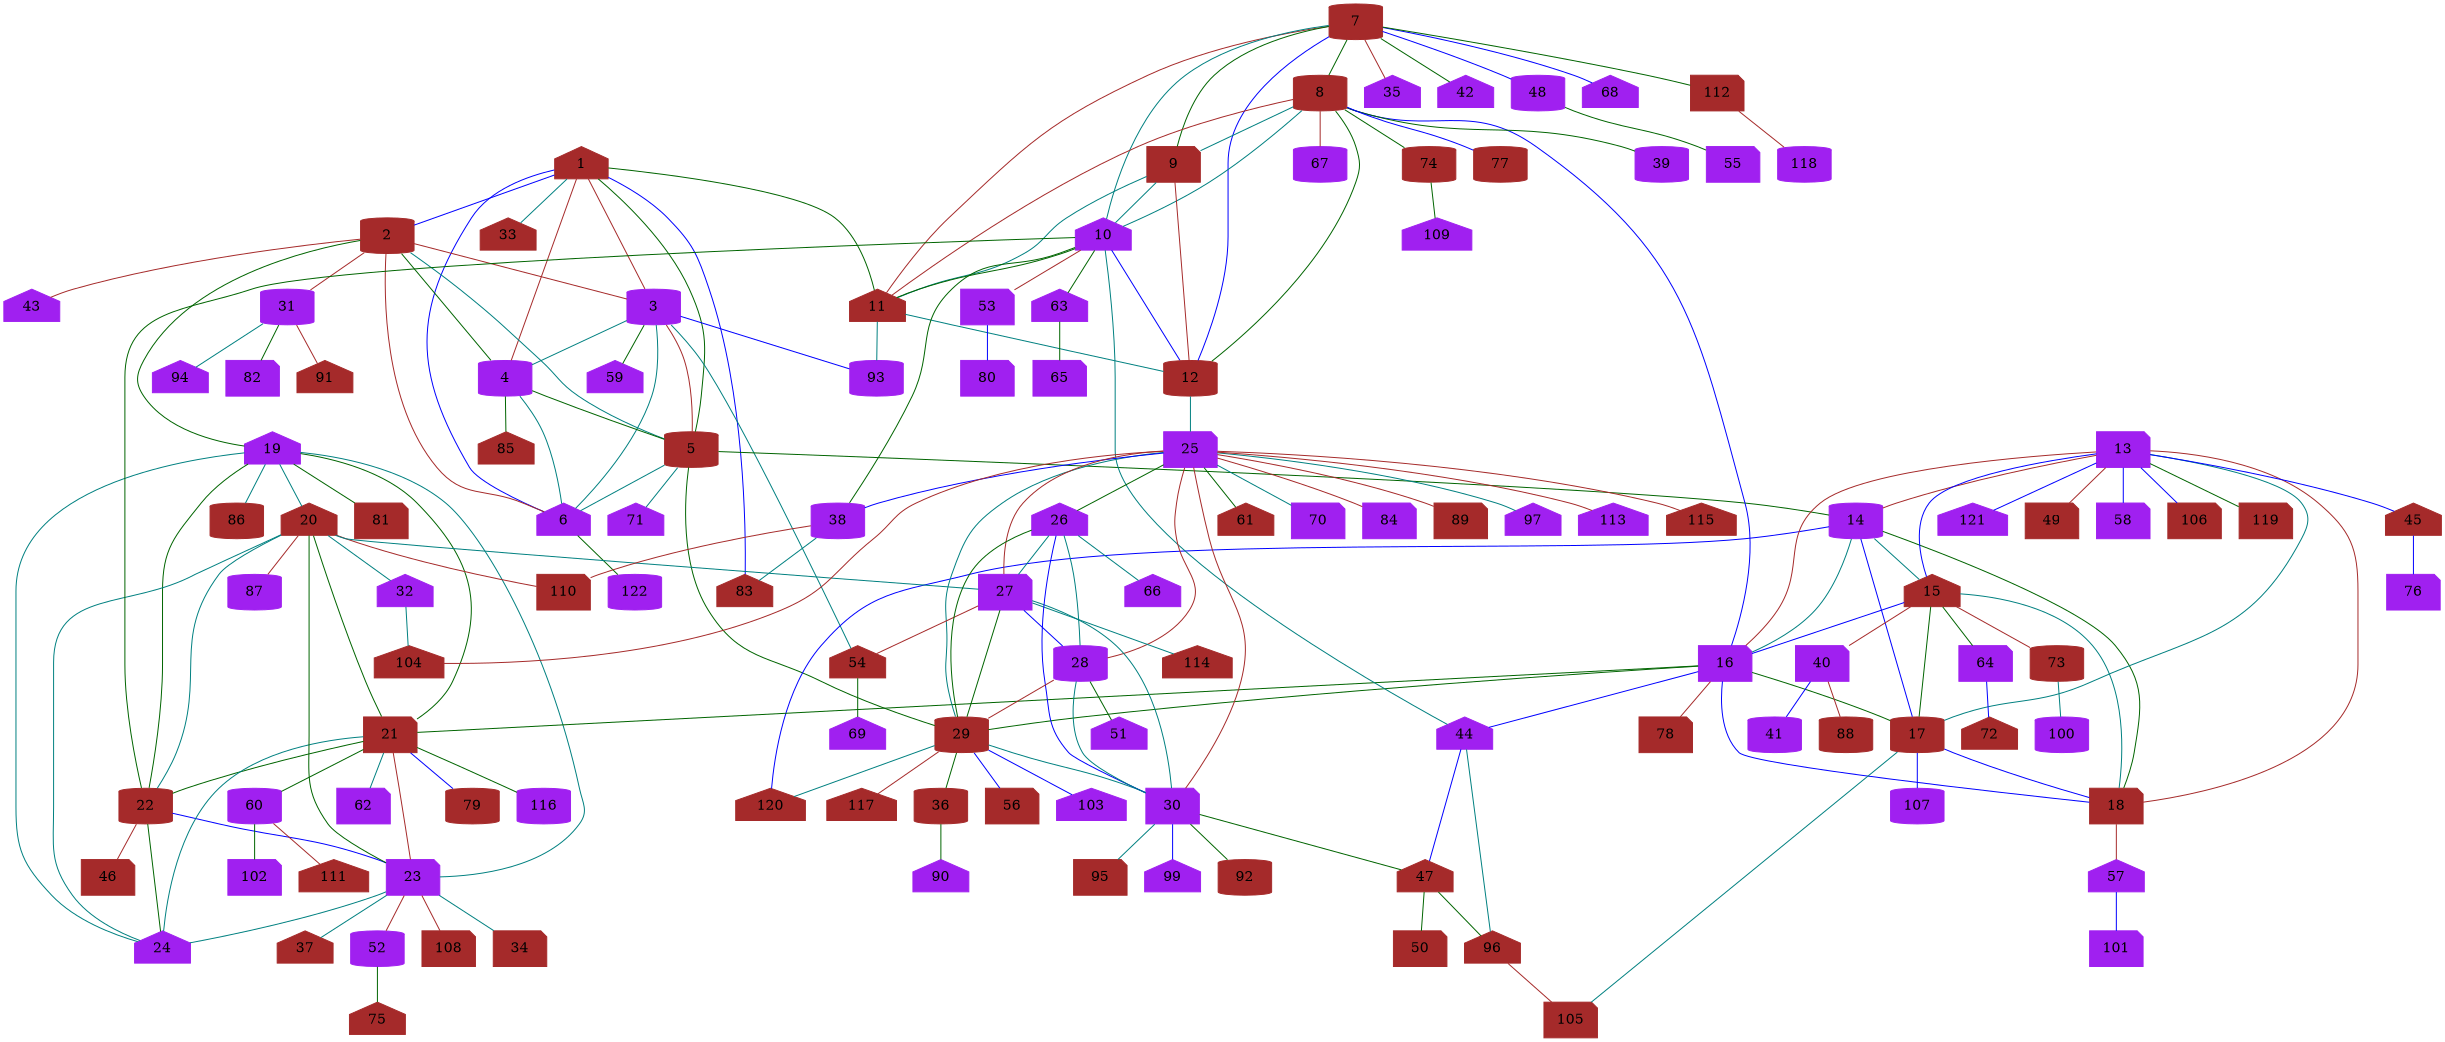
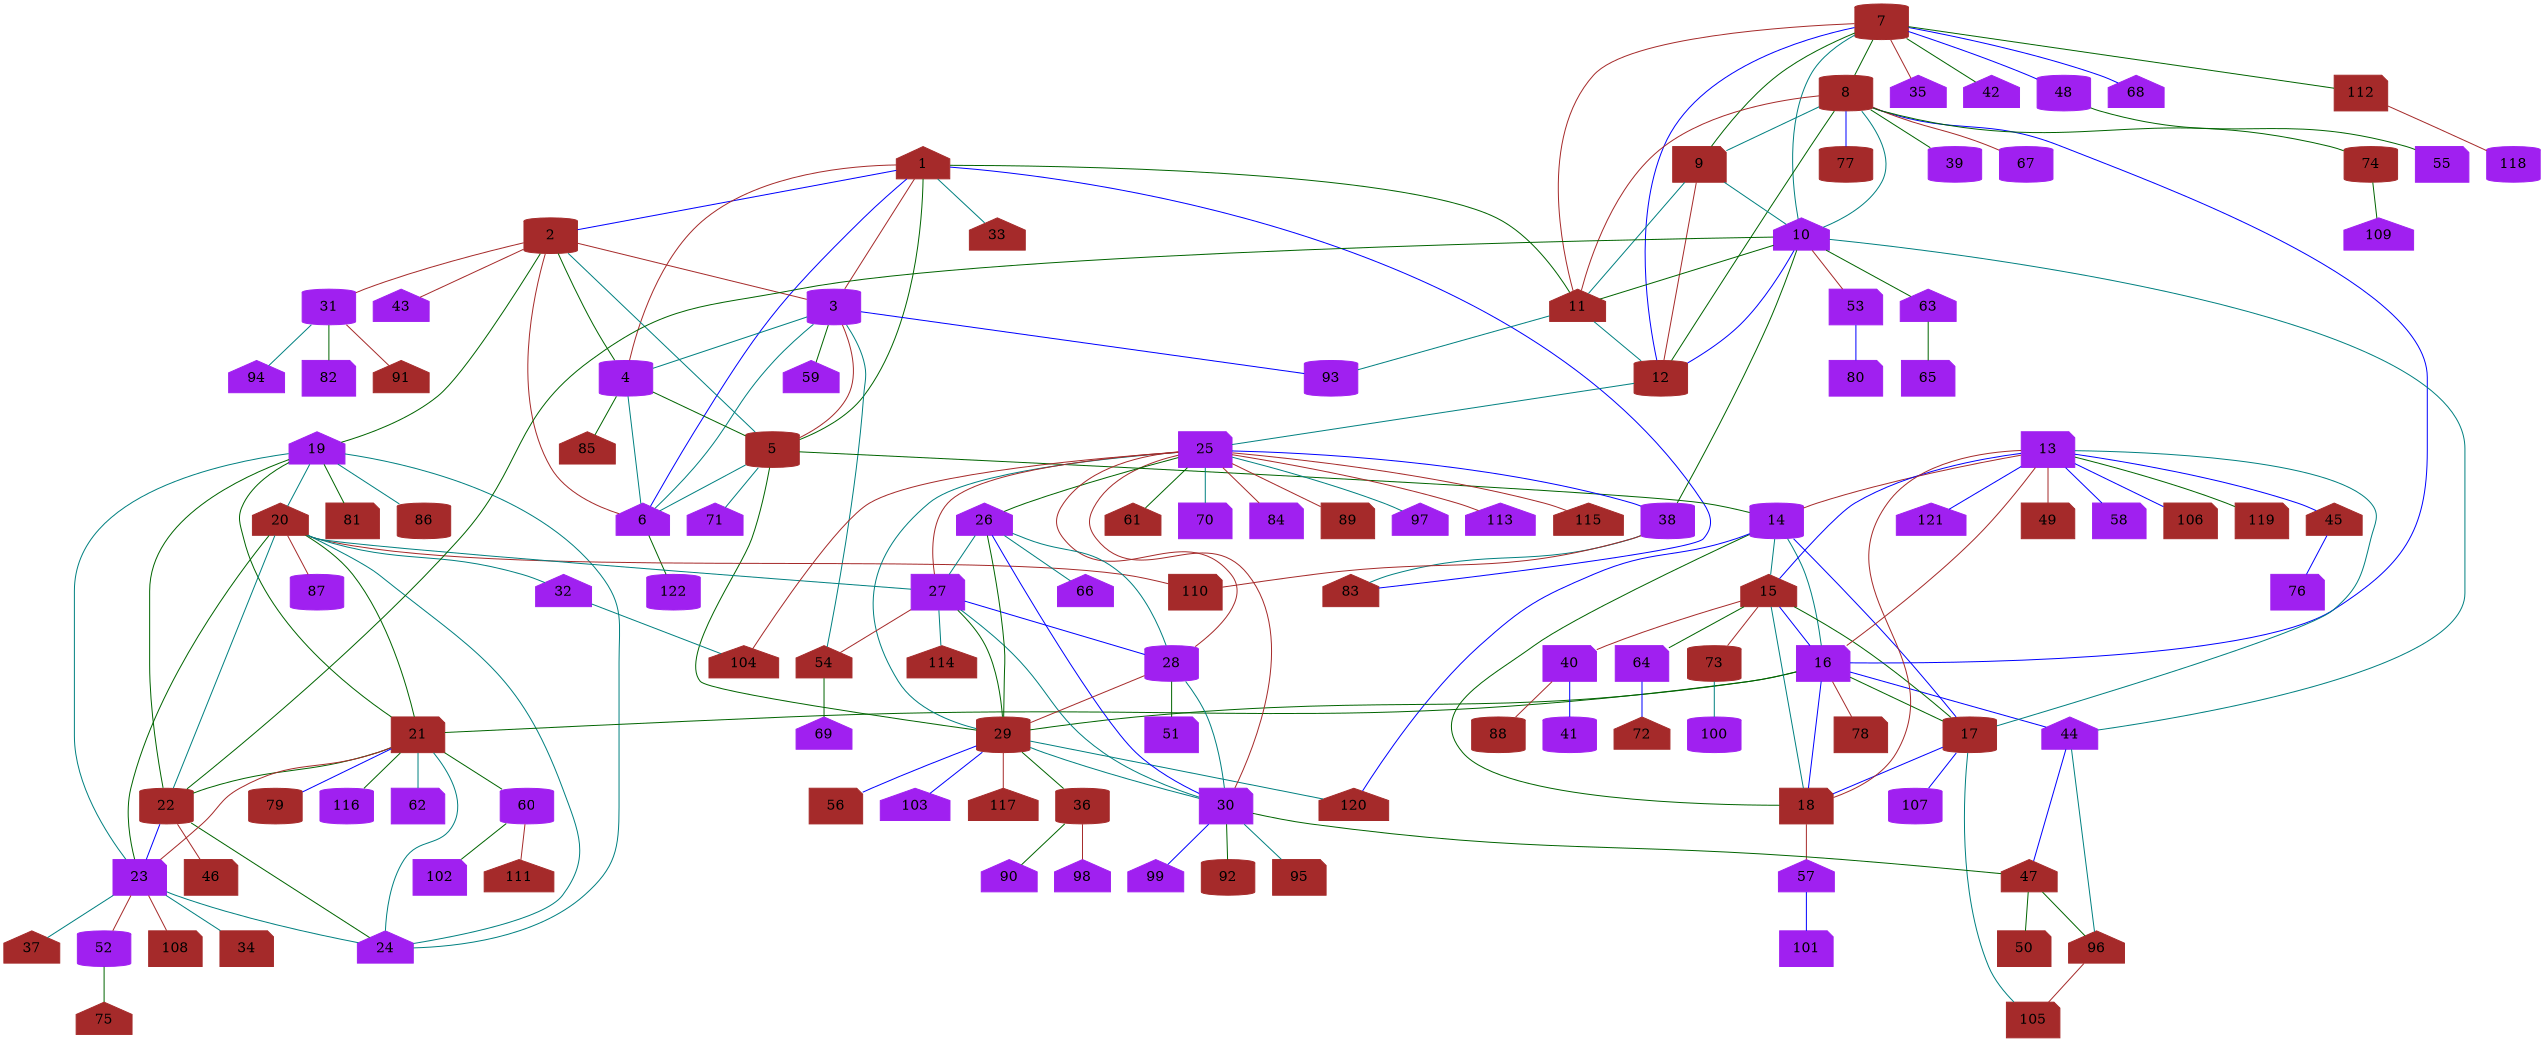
node "51": shape house -> note
node "98": added
